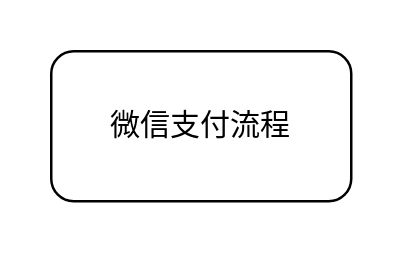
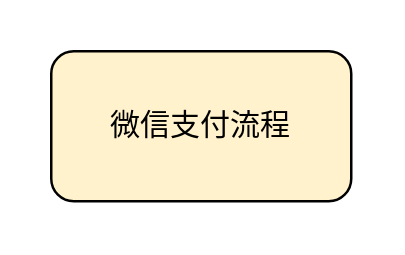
node "微信支付流程": fillcolor #ffffff -> #fff2cc
